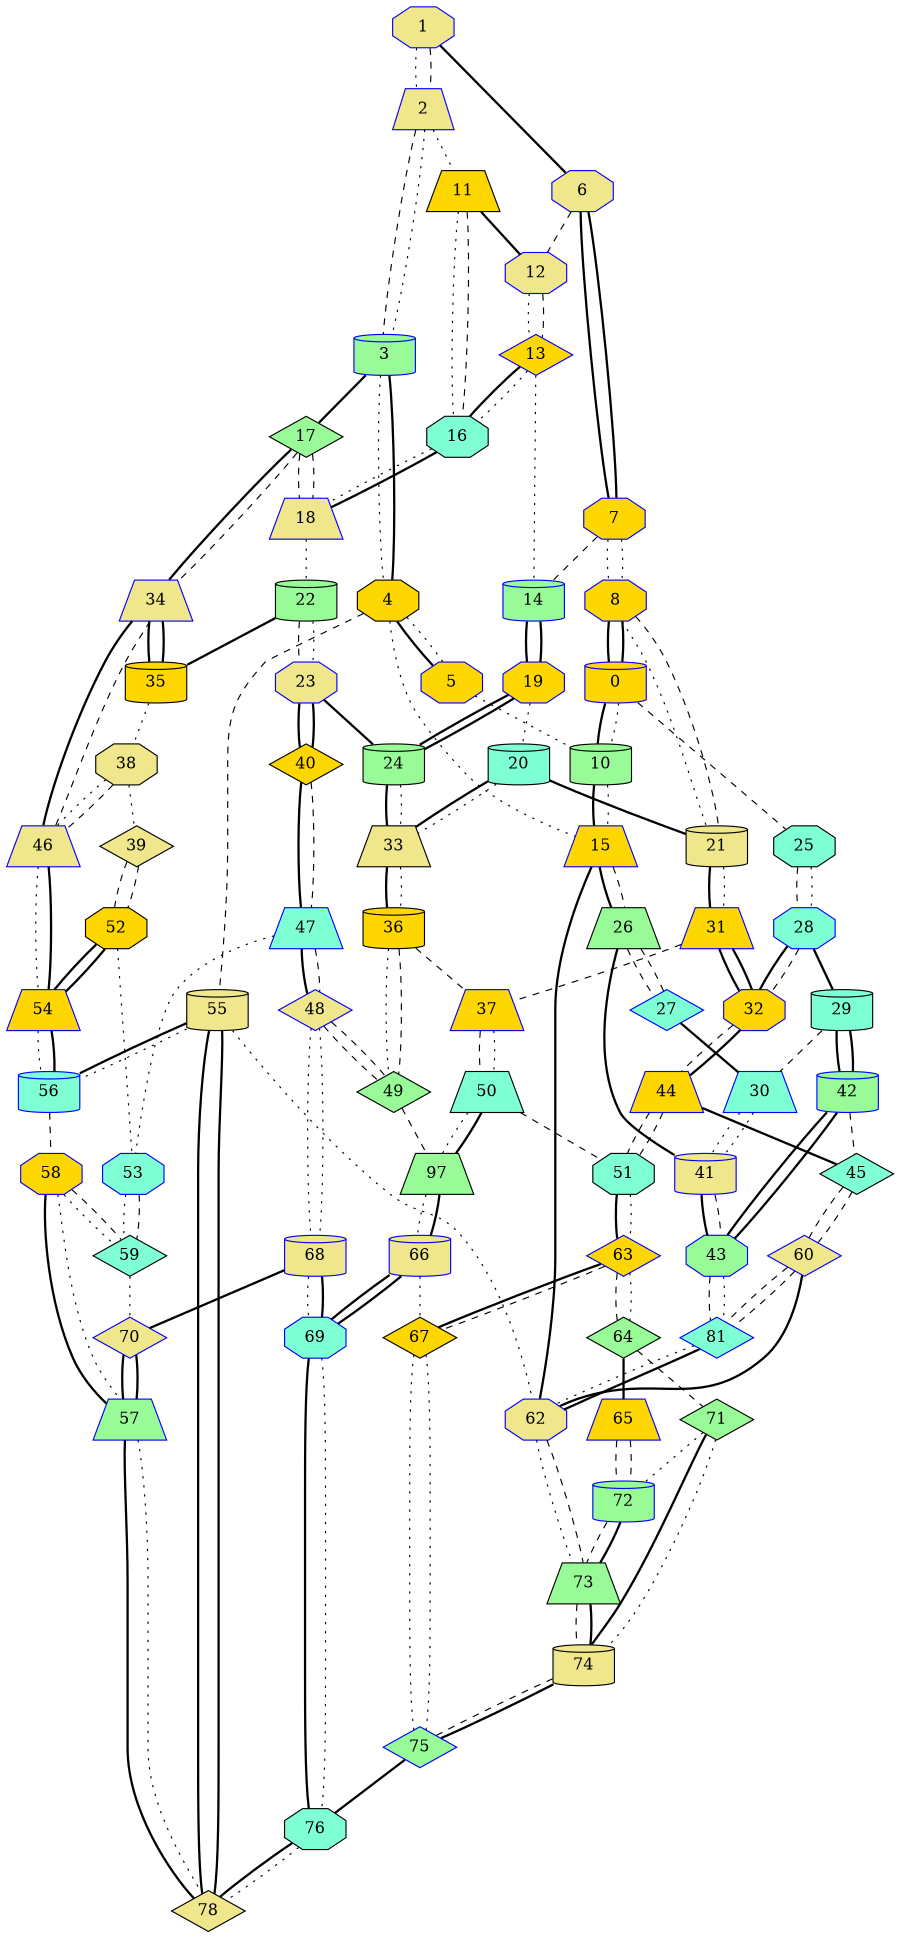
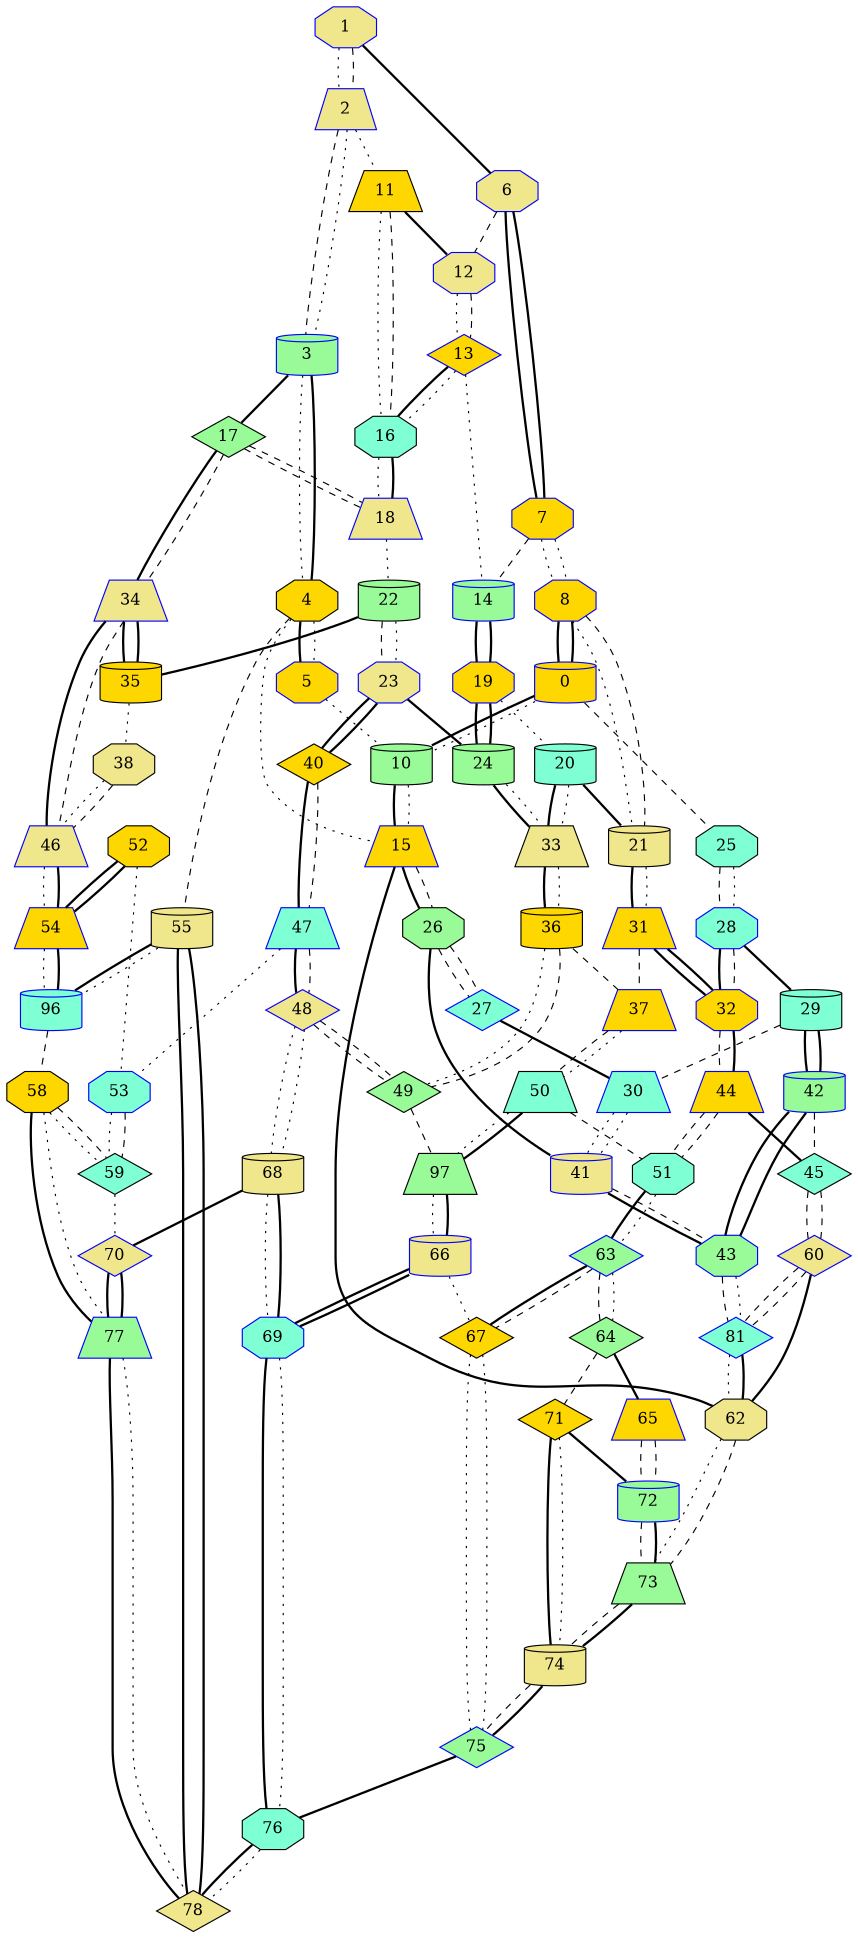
node "39": removed
node "26": shape trapezium -> octagon
node "56": label "56" -> "96"
node "58": color blue -> black
edge "55" -- "62": removed
node "68": color blue -> black
node "63": fillcolor gold -> palegreen
node "57": label "57" -> "77"
node "62": color blue -> black
node "71": fillcolor palegreen -> gold
edge "71" -- "72": style dotted -> bold
